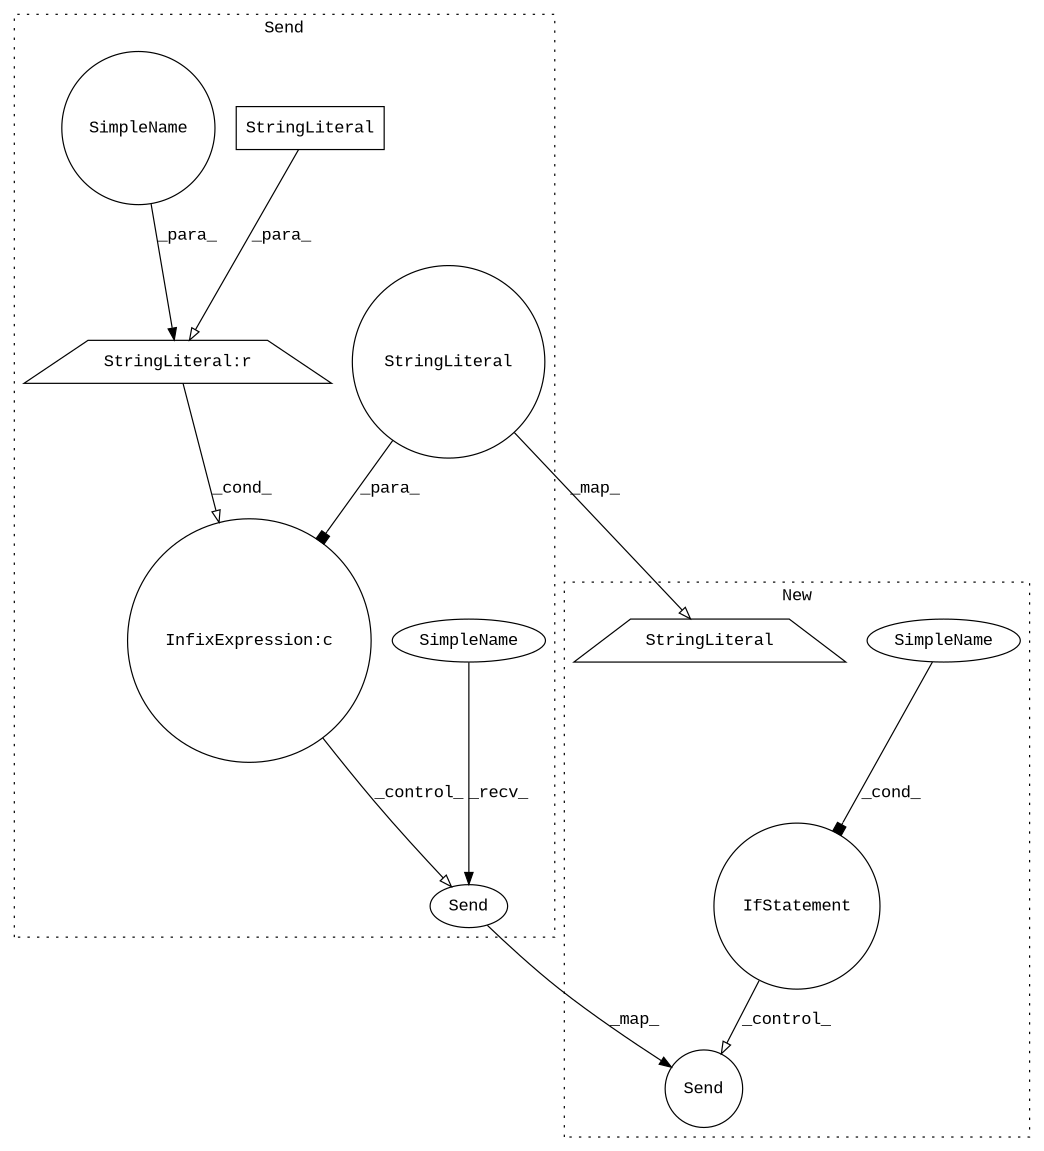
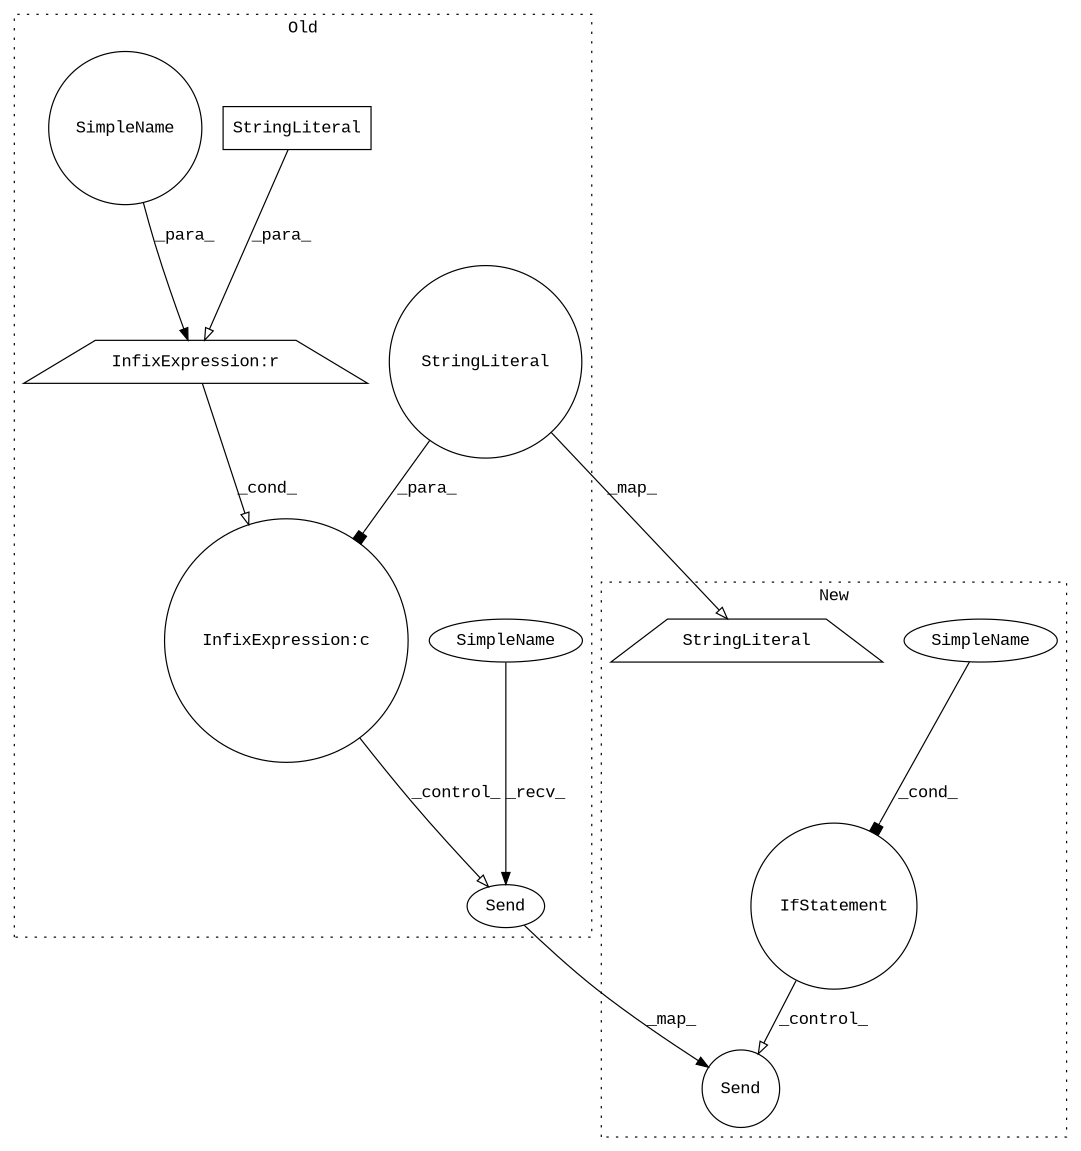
cluster "Send": label "Send" -> "Old"
node "StringLiteral:r": label "StringLiteral:r" -> "InfixExpression:r"
